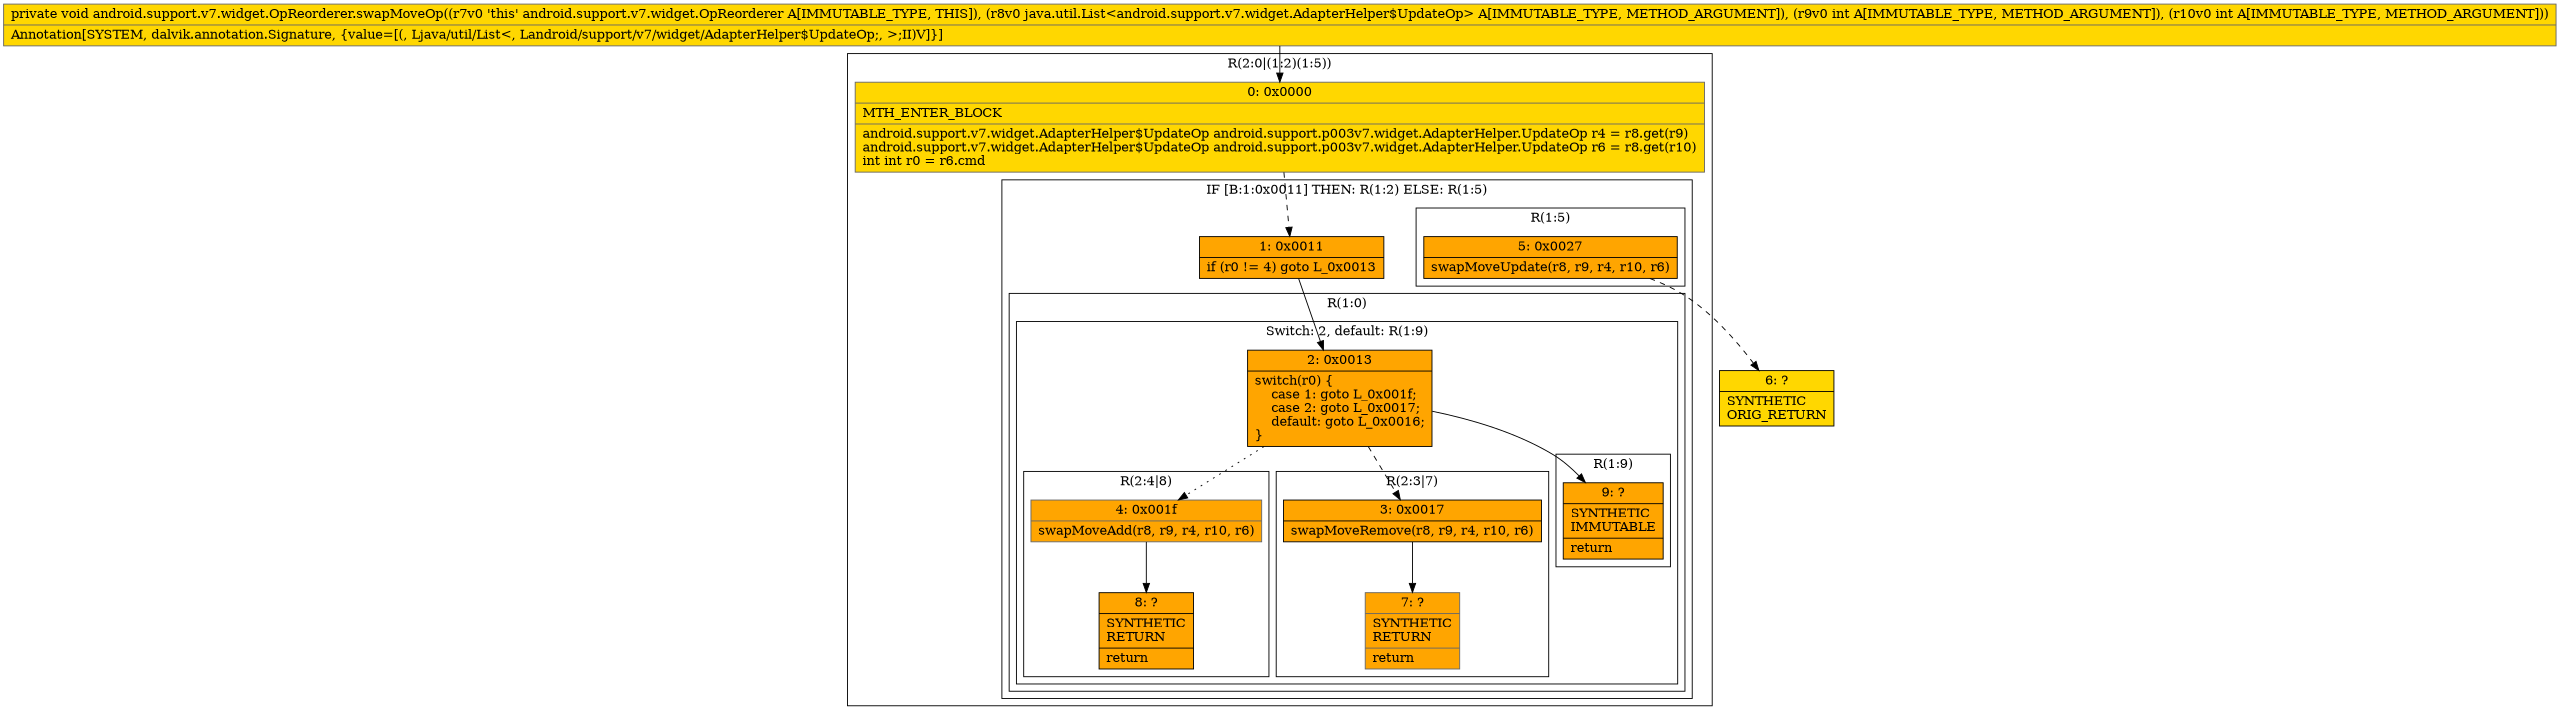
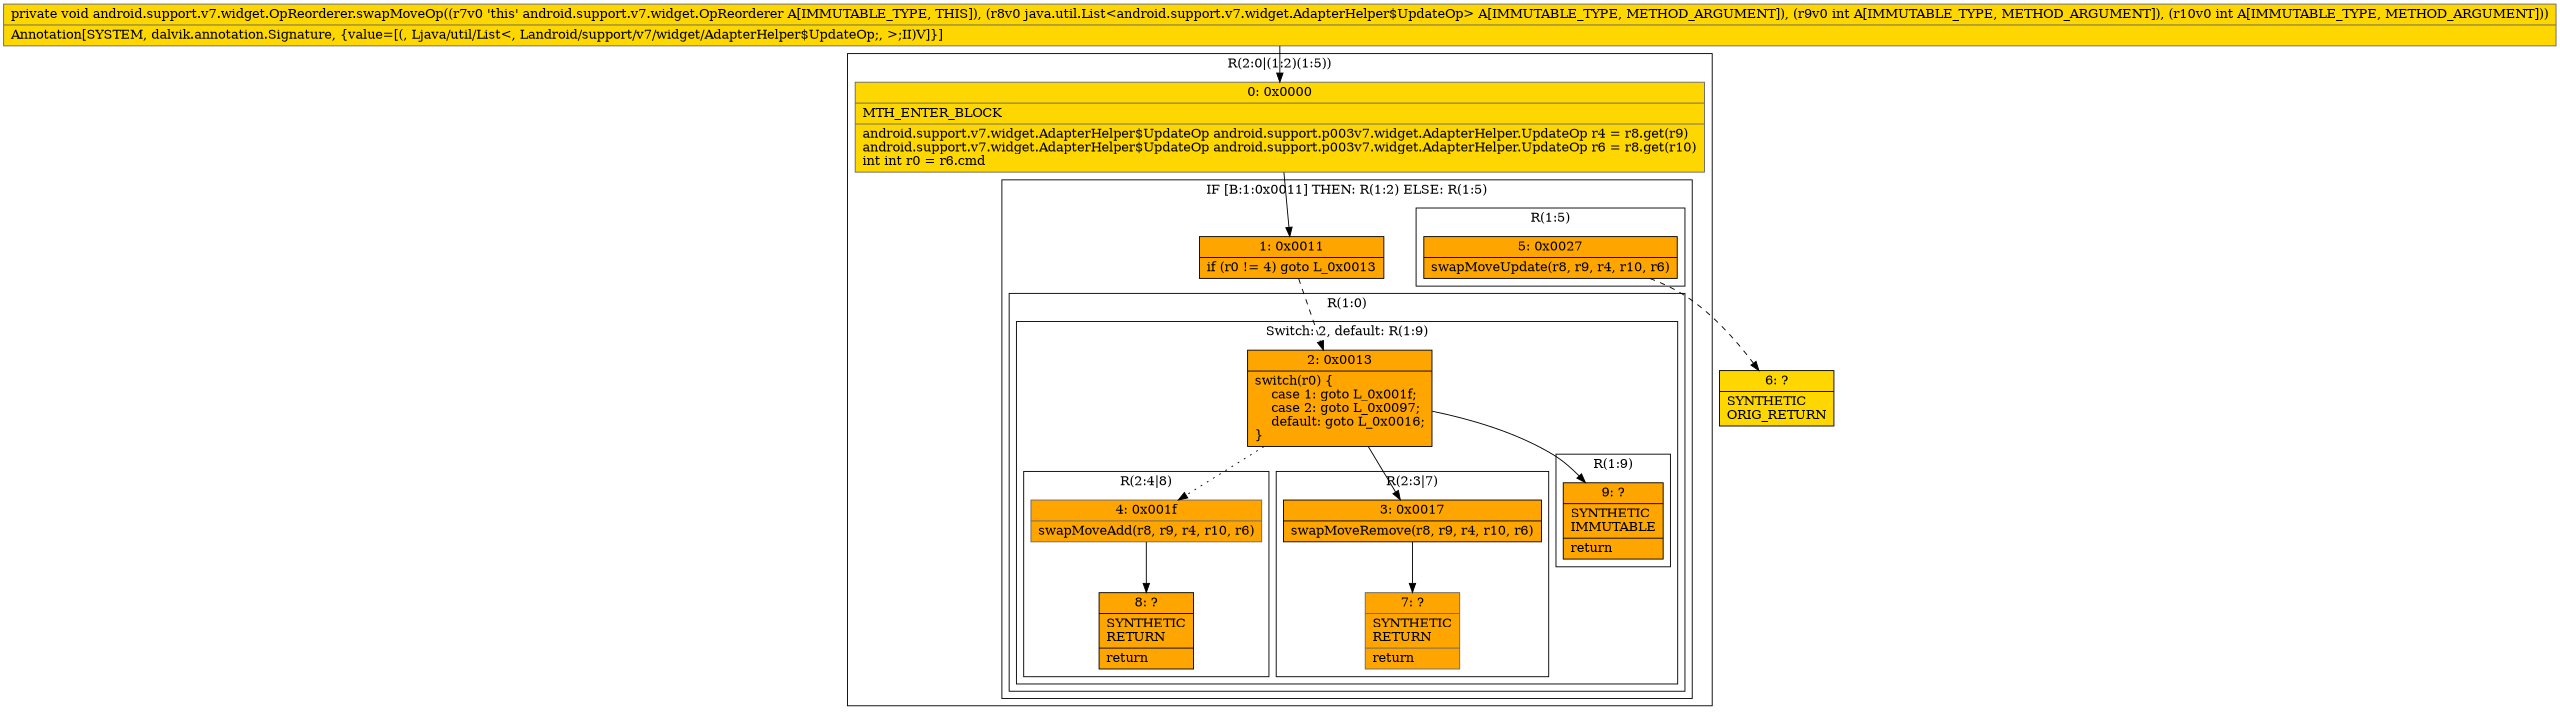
edge "0: 0x0000" -> "1: 0x0011": style dashed -> solid
edge "1: 0x0011" -> "2: 0x0013": style solid -> dashed
node "2: 0x0013": text "case 2: goto L_0x0017;" -> "case 2: goto L_0x0097;"
edge "2: 0x0013" -> "3: 0x0017": style dashed -> solid
